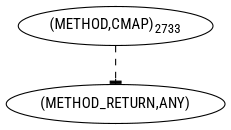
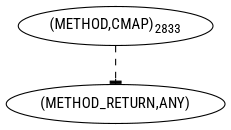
node "(METHOD,CMAP)": text "2733" -> "2833"
